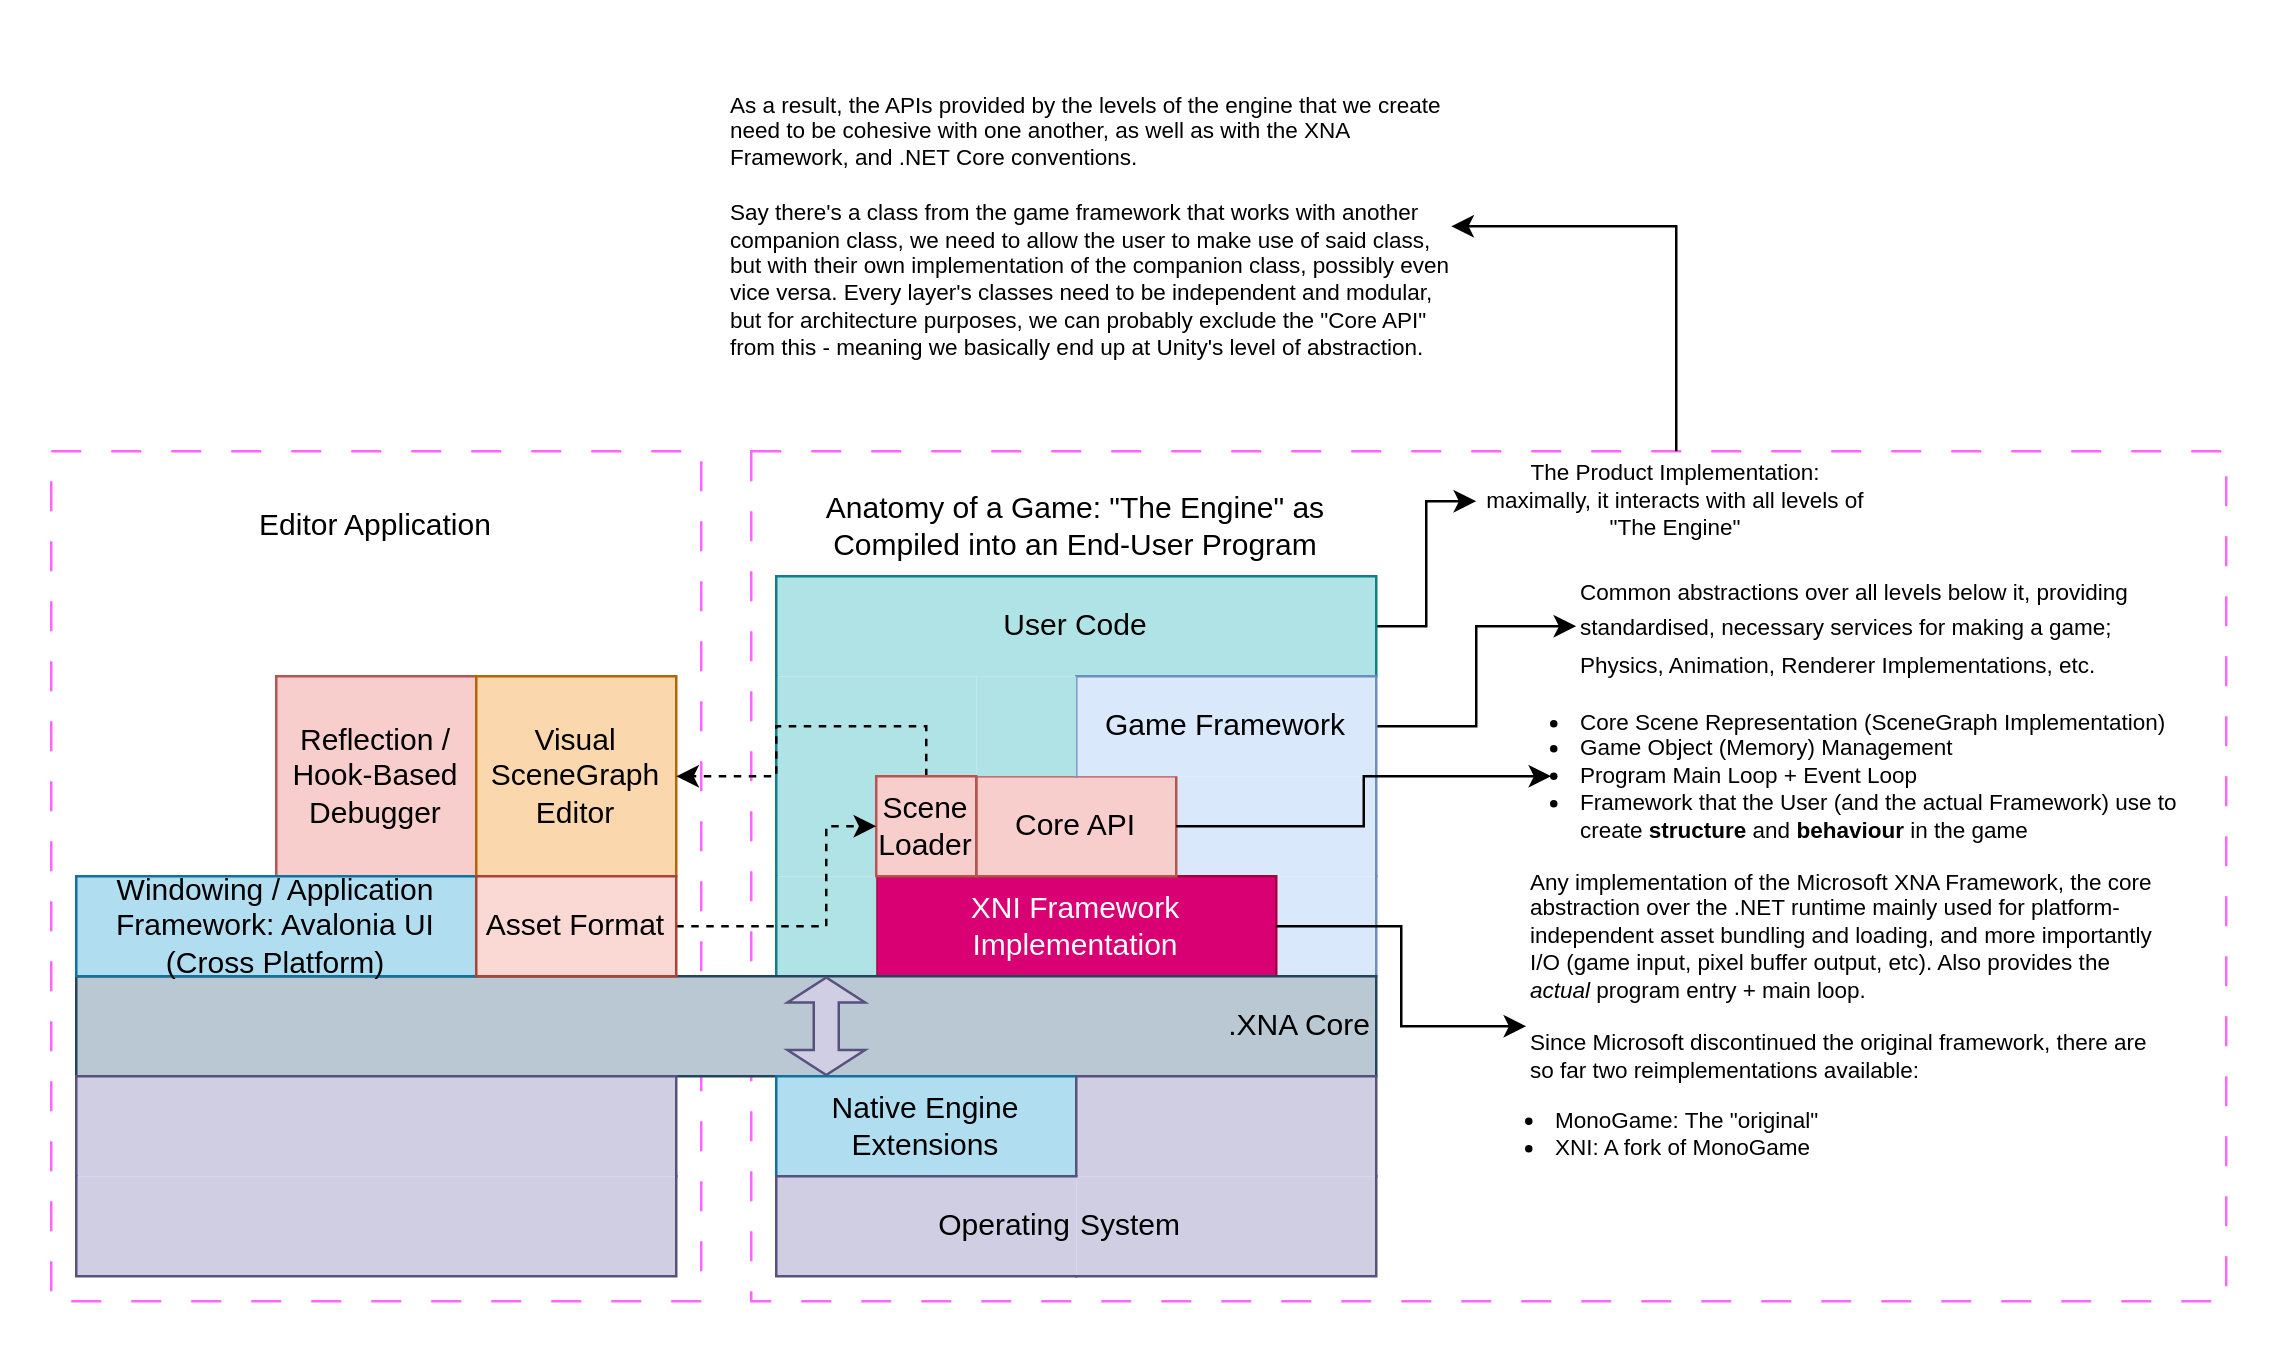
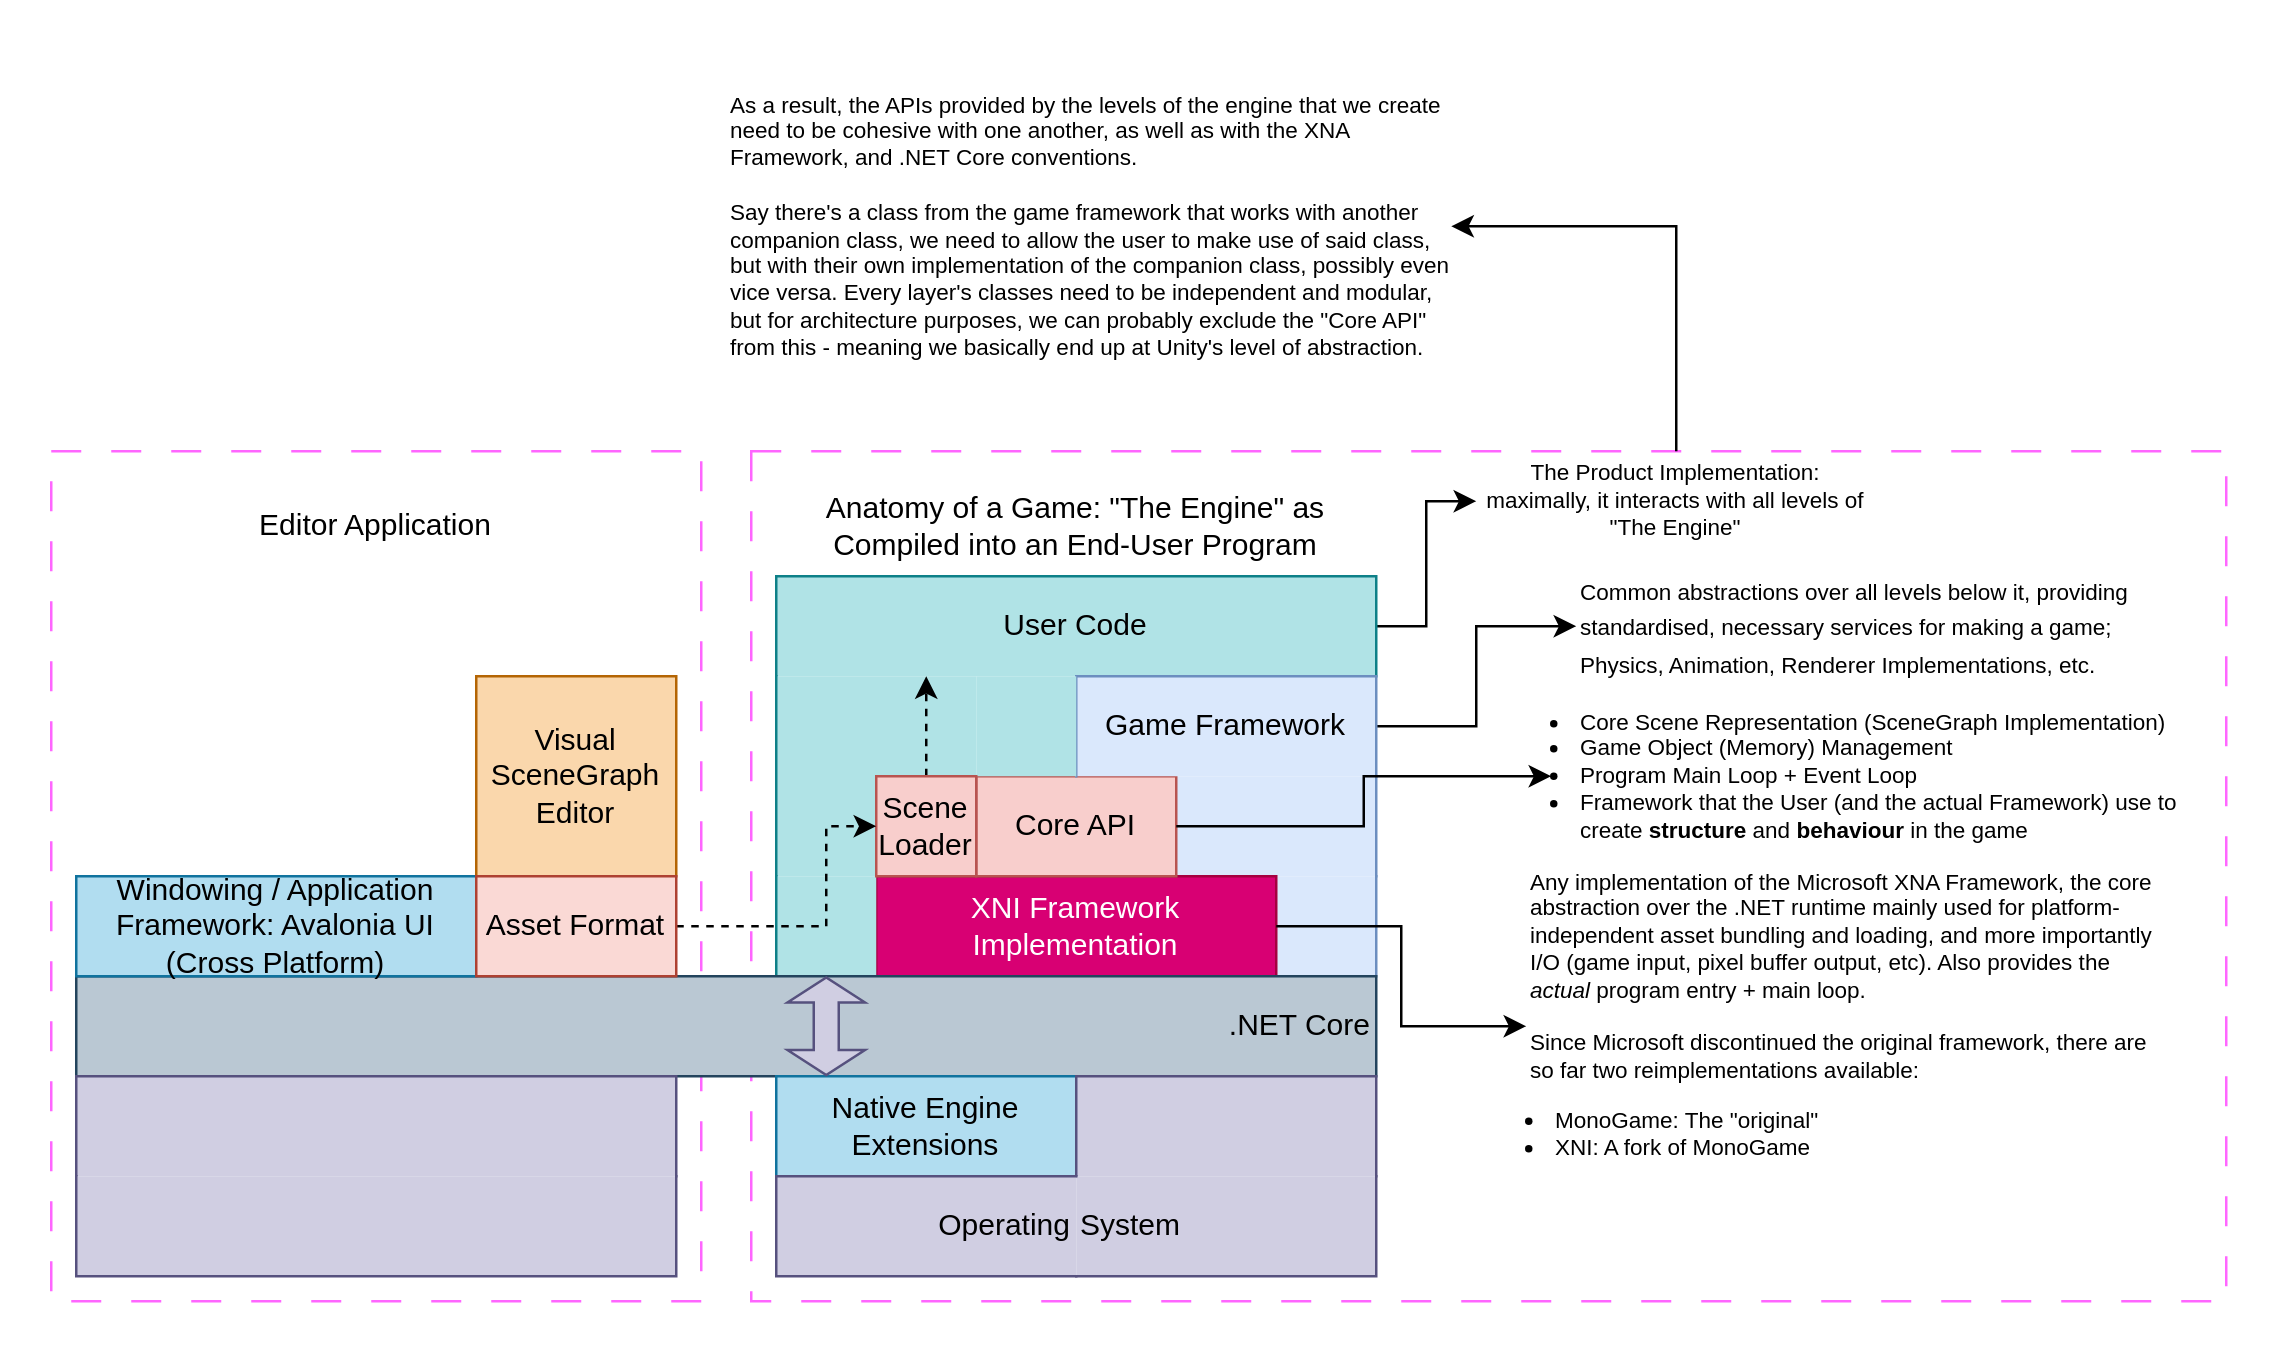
edge "Scene Loader" -> "Visual SceneGraph Editor": now "Scene Loader" -> "User Code"
node "Reflection / Hook-Based Debugger": removed
node ".XNA Core": label ".XNA Core" -> ".NET Core"
